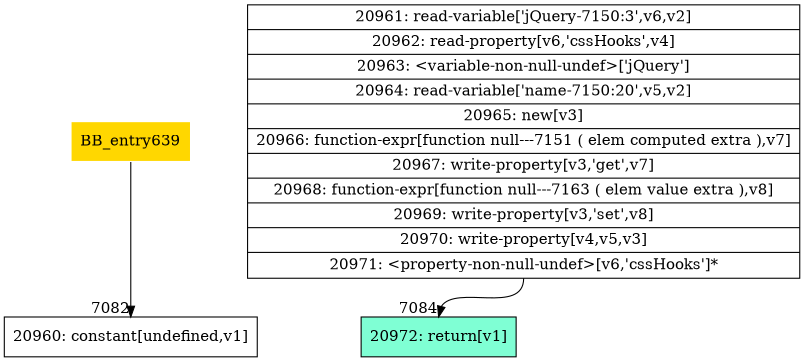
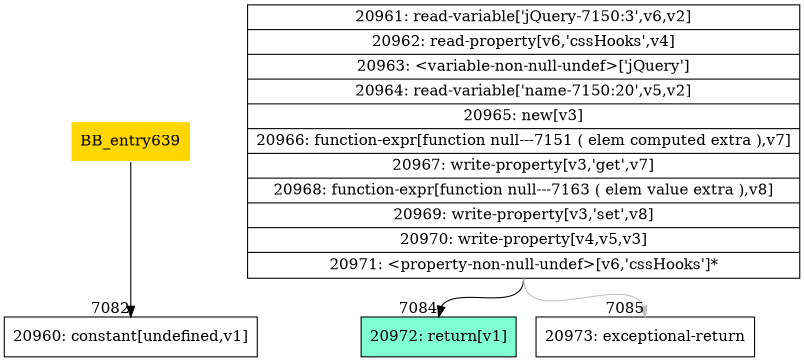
node "20973: exceptional-return": added
